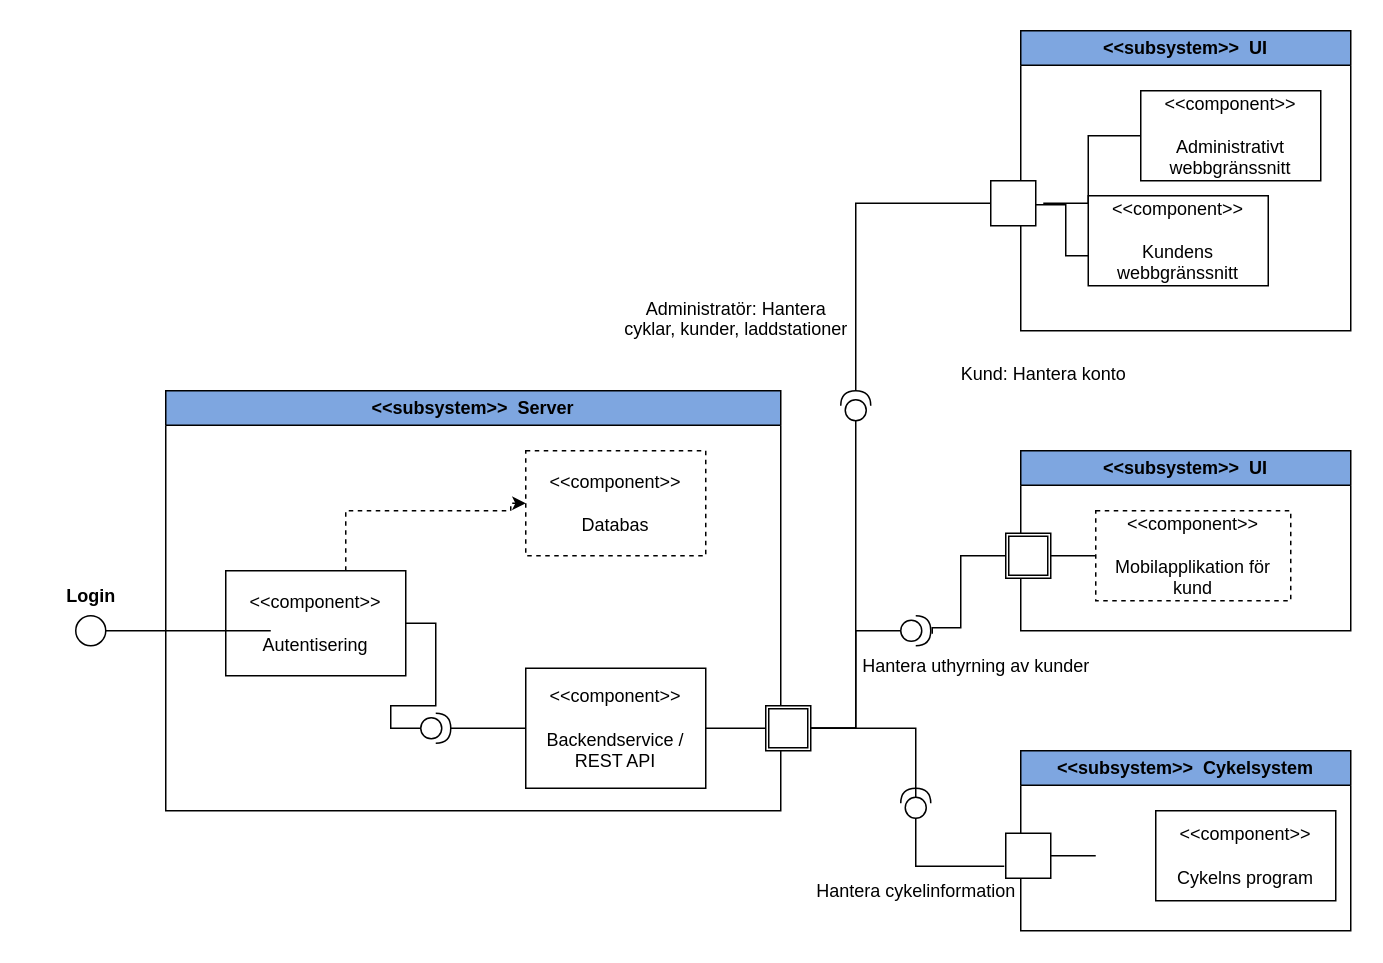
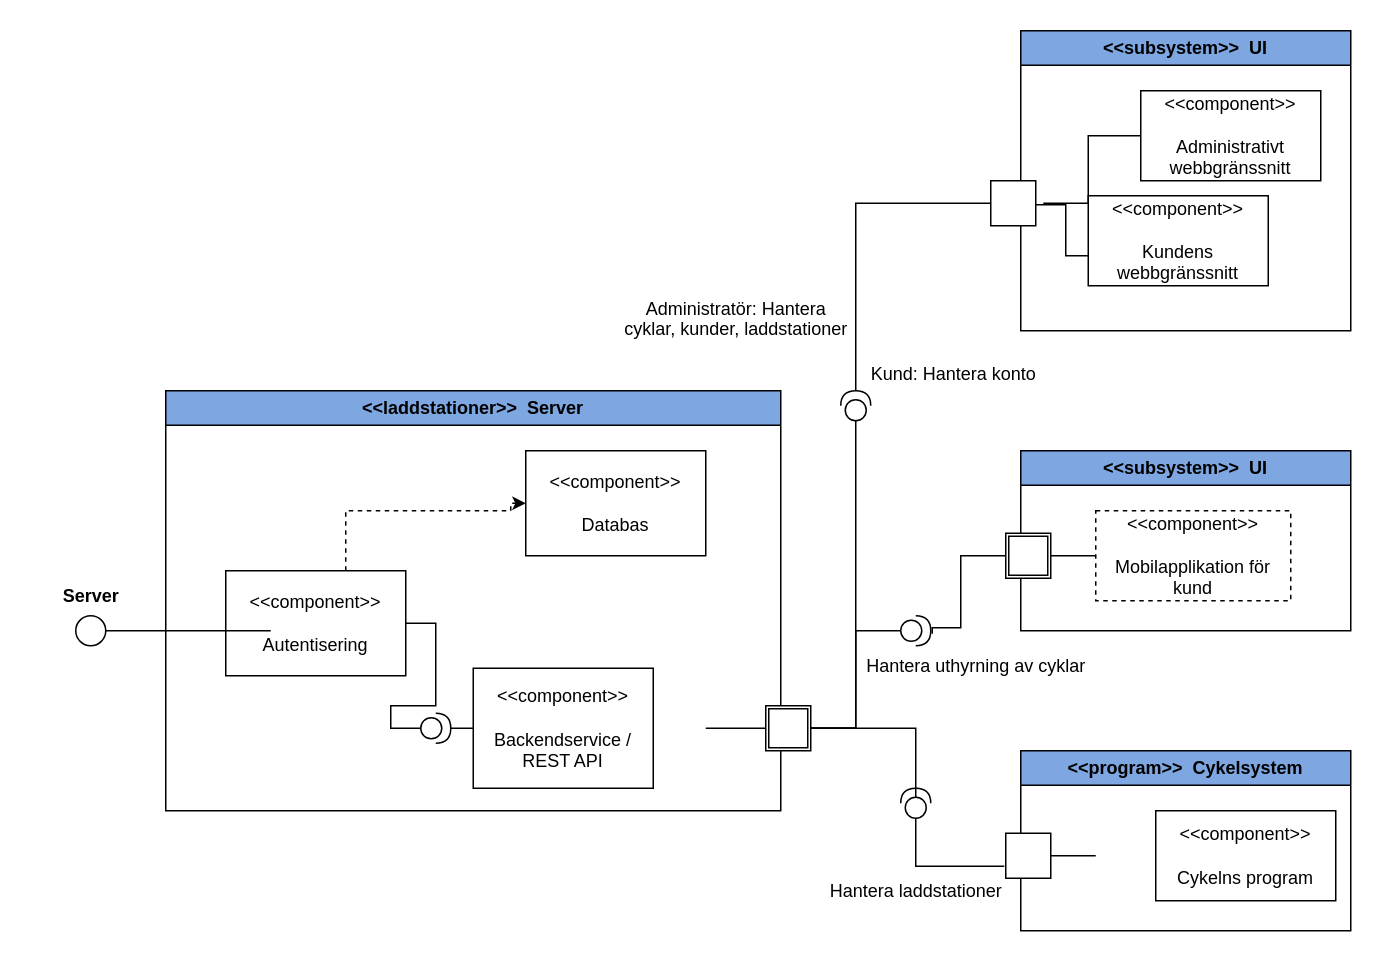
node "Kund: Hantera konto": moved (1043, 368) -> (953, 368)
node "<<subsystem>> Server": label "<<subsystem>> Server" -> "<<laddstationer>> Server"
node "<<component>> Databas": style dashed -> solid
node "Login": label "Login" -> "Server"
node "Hantera uthyrning av kunder": label "Hantera uthyrning av kunder" -> "Hantera uthyrning av cyklar"
node "<<component>> Backendservice / REST API": moved (616, 728) -> (563, 728)
node "<<subsystem>> Cykelsystem": label "<<subsystem>> Cykelsystem" -> "<<program>> Cykelsystem"
node "Hantera cykelinformation": label "Hantera cykelinformation" -> "Hantera laddstationer"
